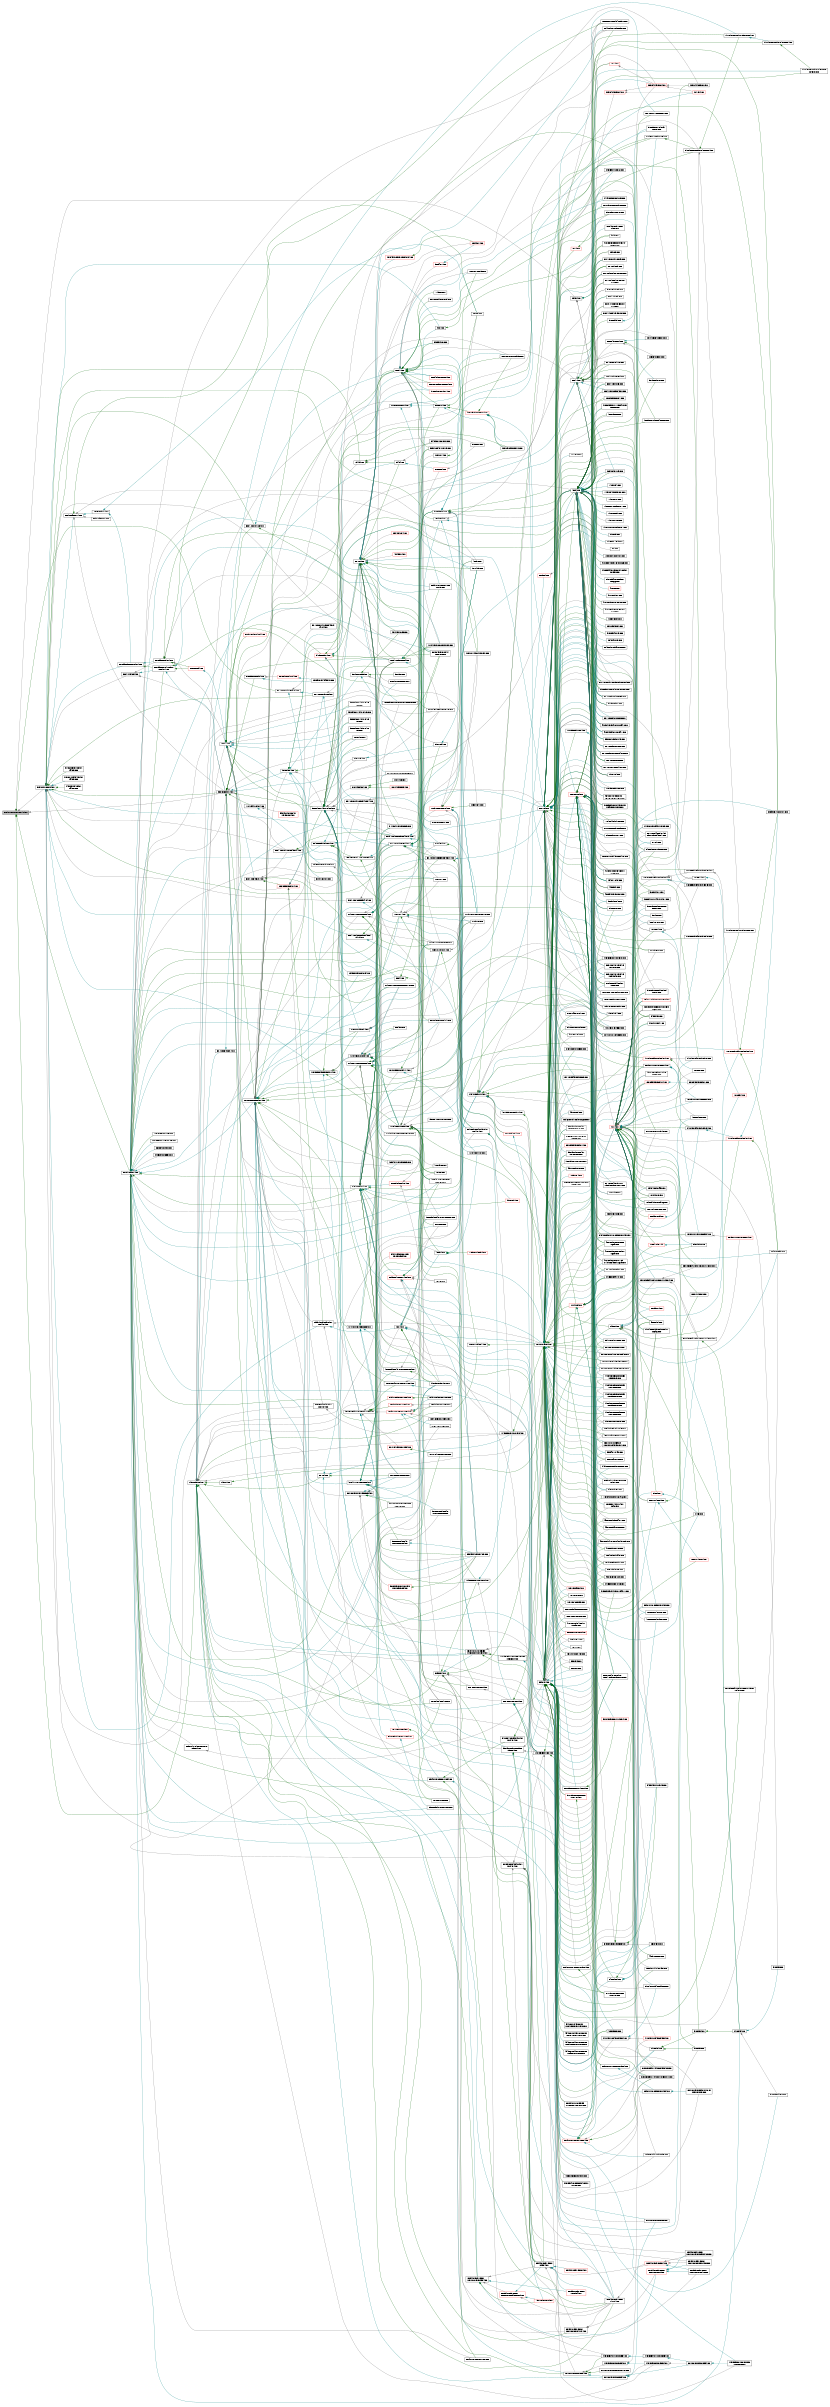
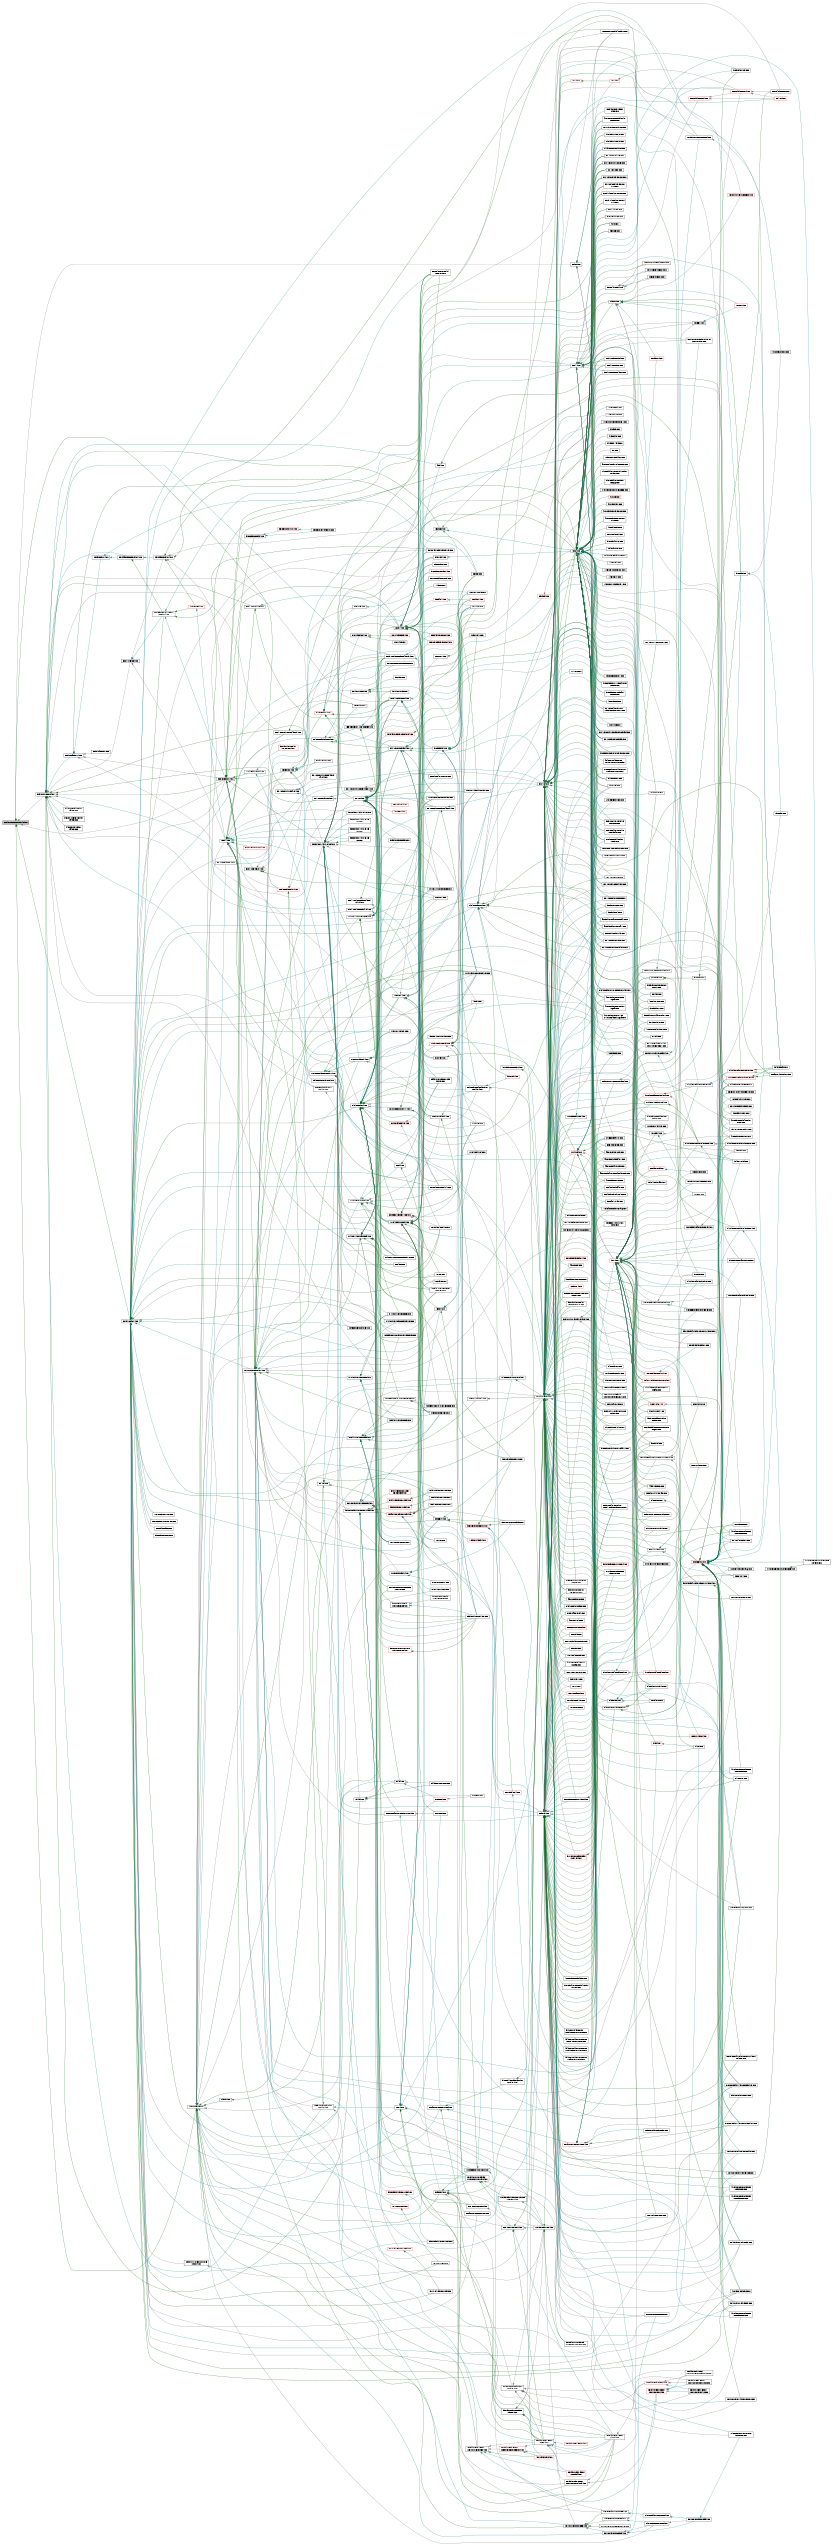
edge "broadcast_wait_for _2822.cpp" -> "thread_id.cpp": now "broadcast_wait_for _2822.cpp" -> "lcos.hpp"
edge "allgather.cpp" -> "iostreams.hpp": reversed
node "memory_block.cpp": added
edge "sliding_semaphore_2338.cpp" -> "actions.hpp": now "action_move_semantics.cpp" -> "actions.hpp"
